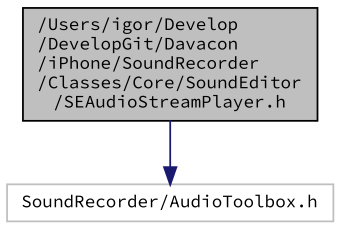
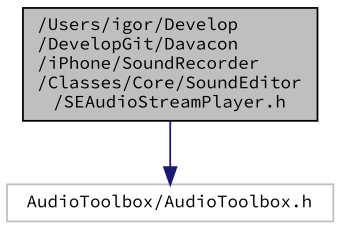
node "SoundRecorder/AudioToolbox.h": label "SoundRecorder/AudioToolbox.h" -> "AudioToolbox/AudioToolbox.h"
